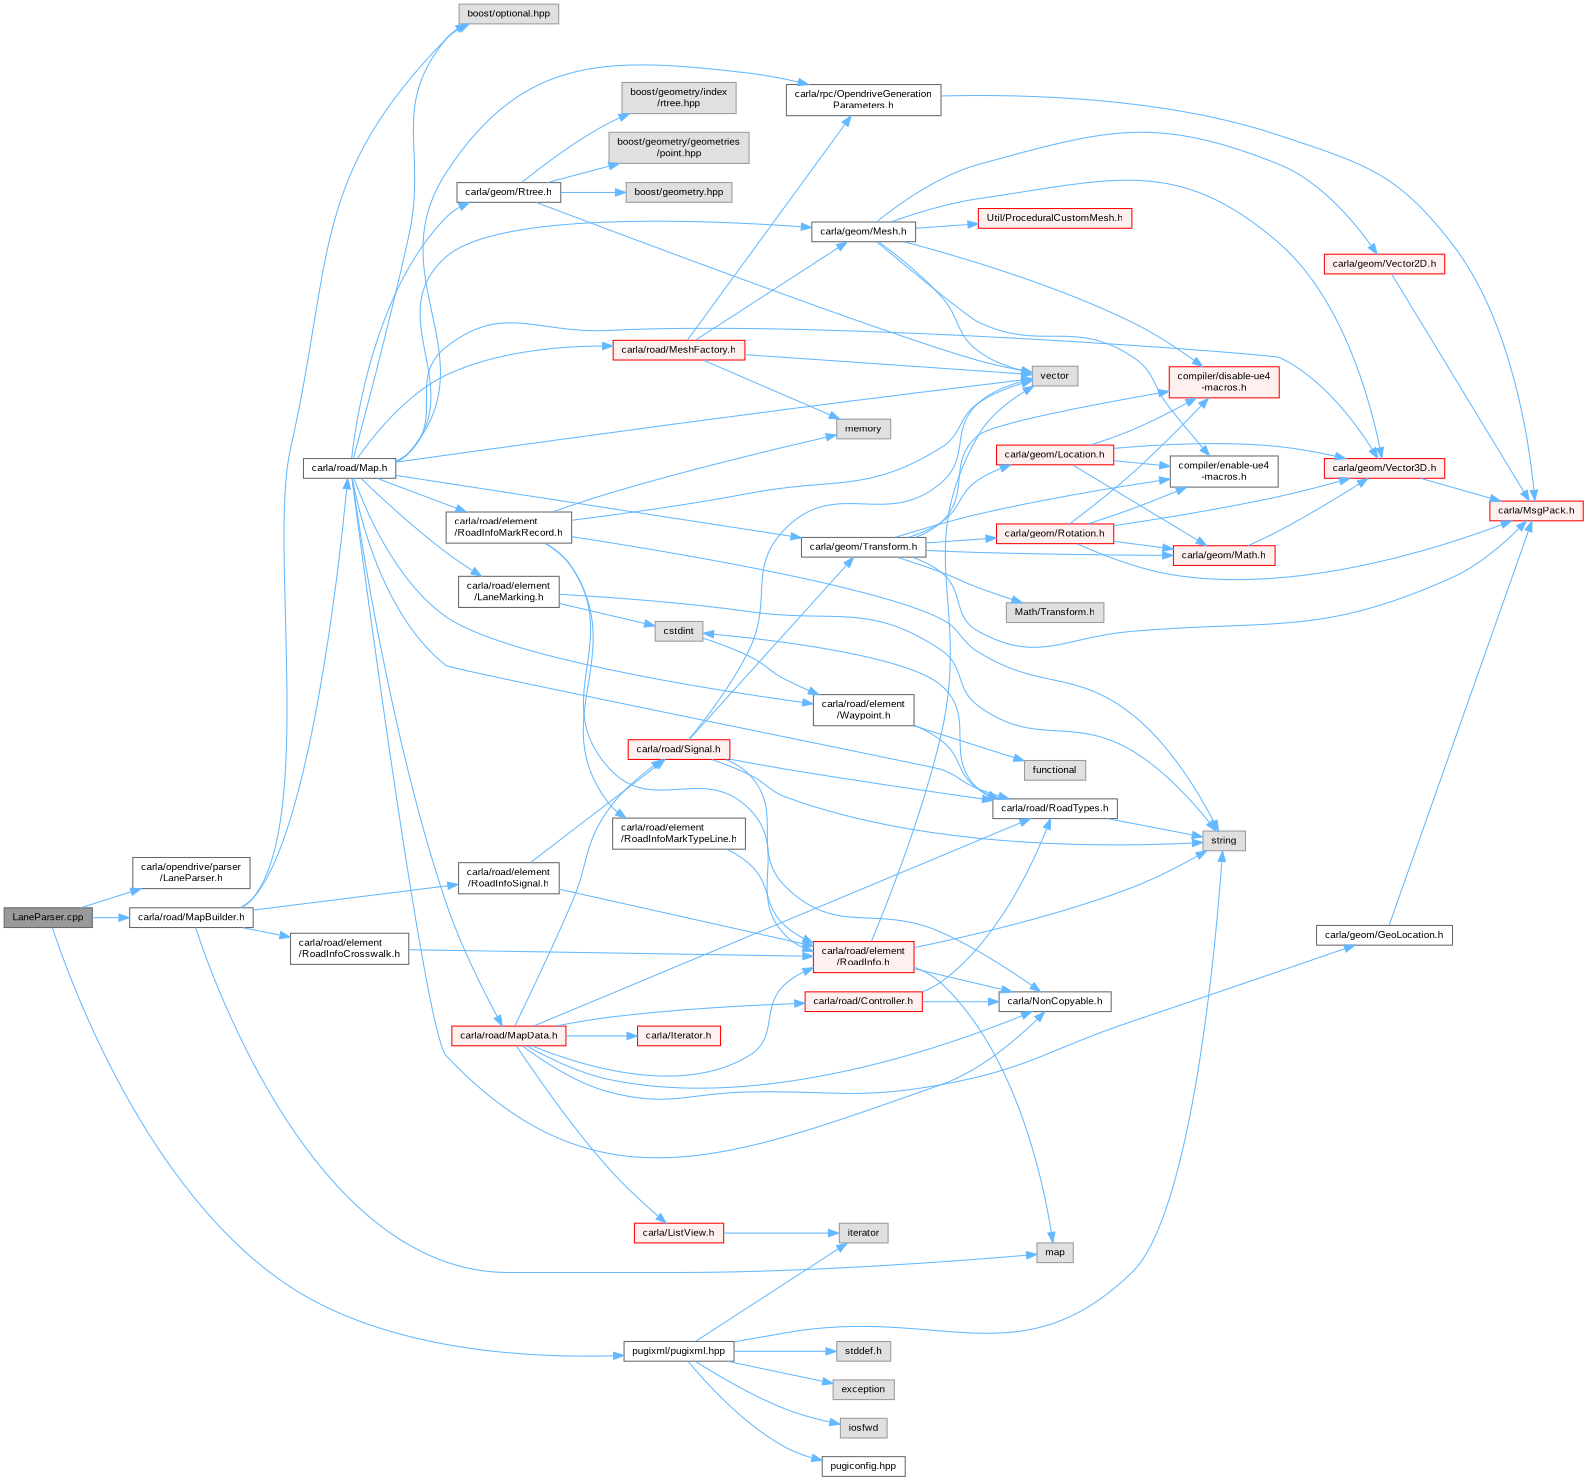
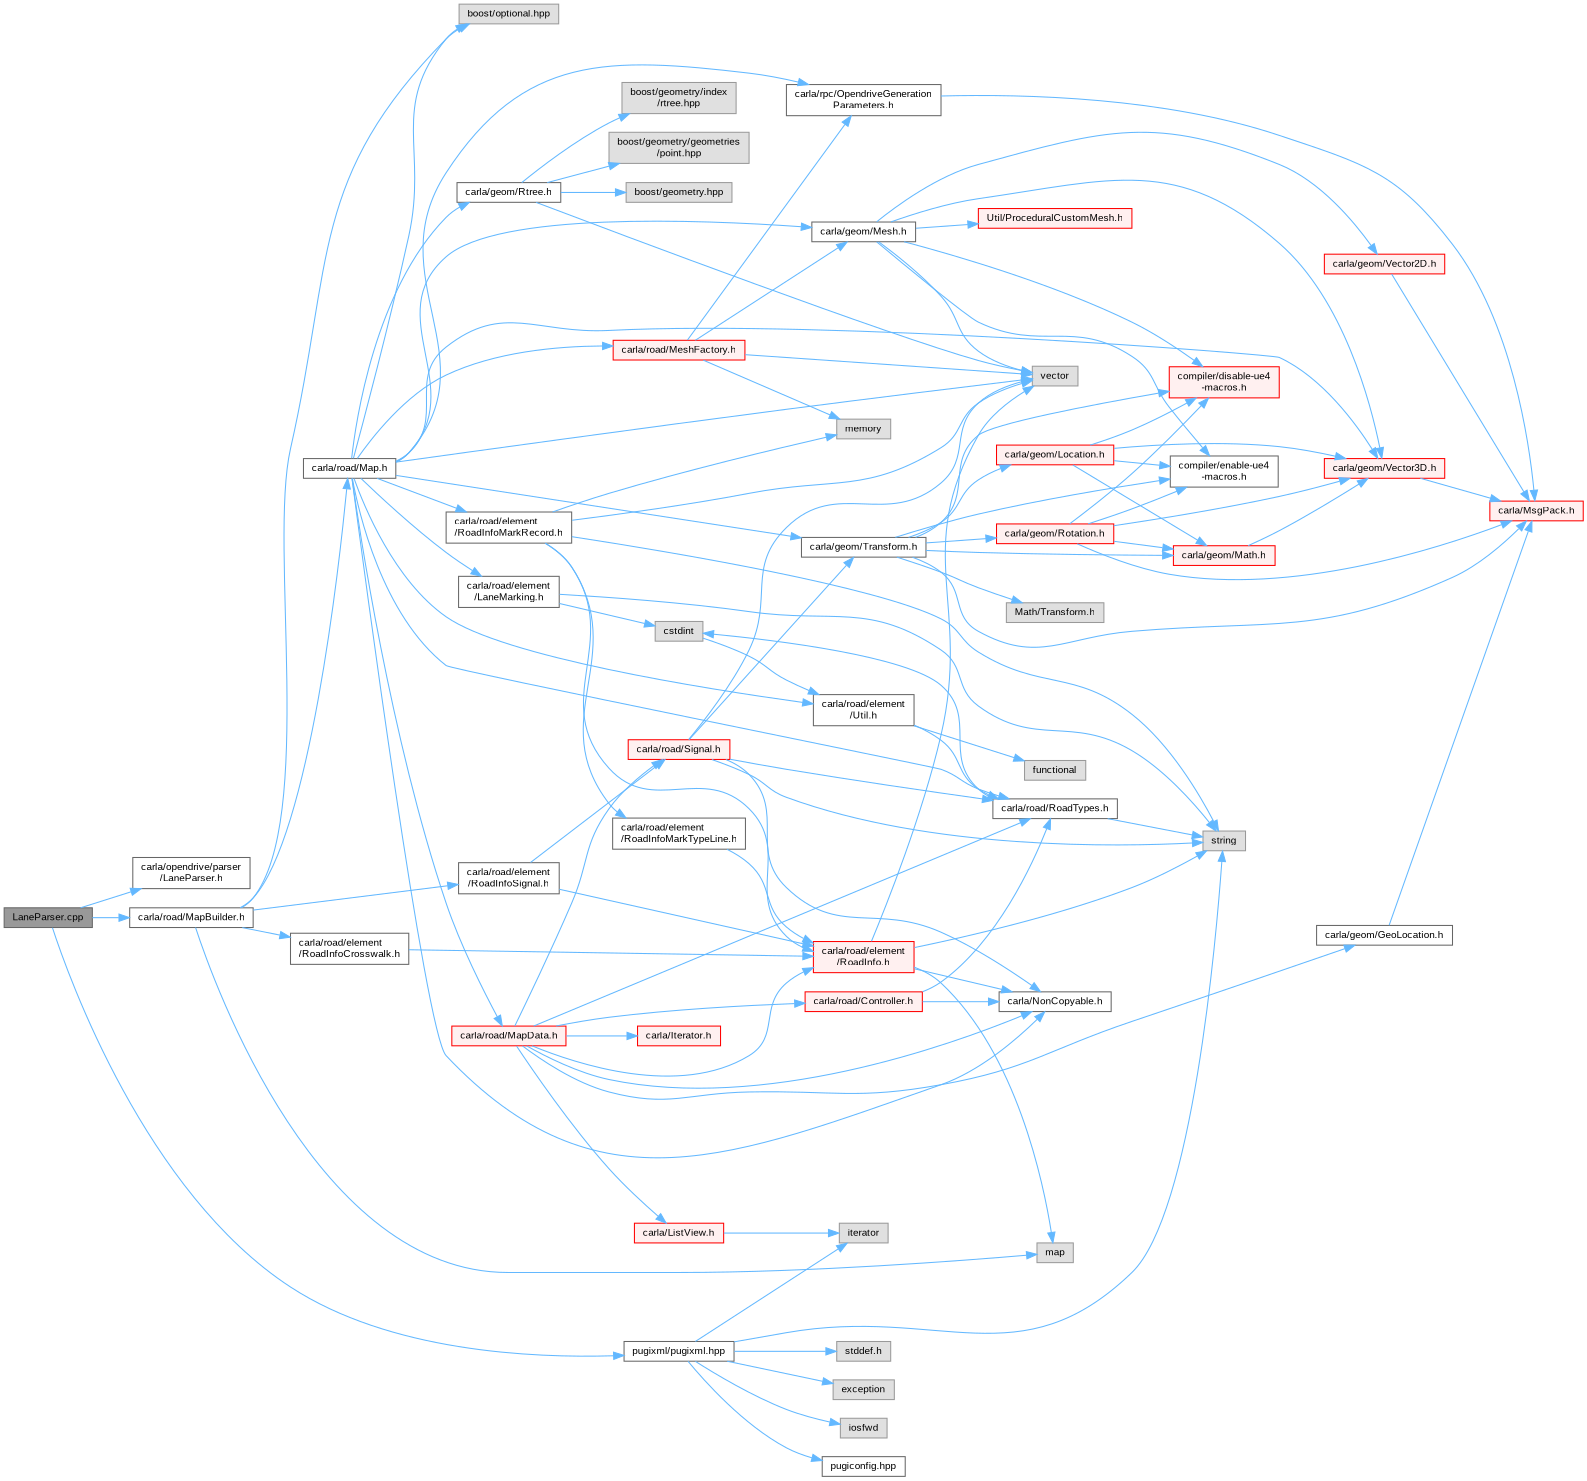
node "carla/road/element /Waypoint.h": label "carla/road/element /Waypoint.h" -> "carla/road/element /Util.h"
